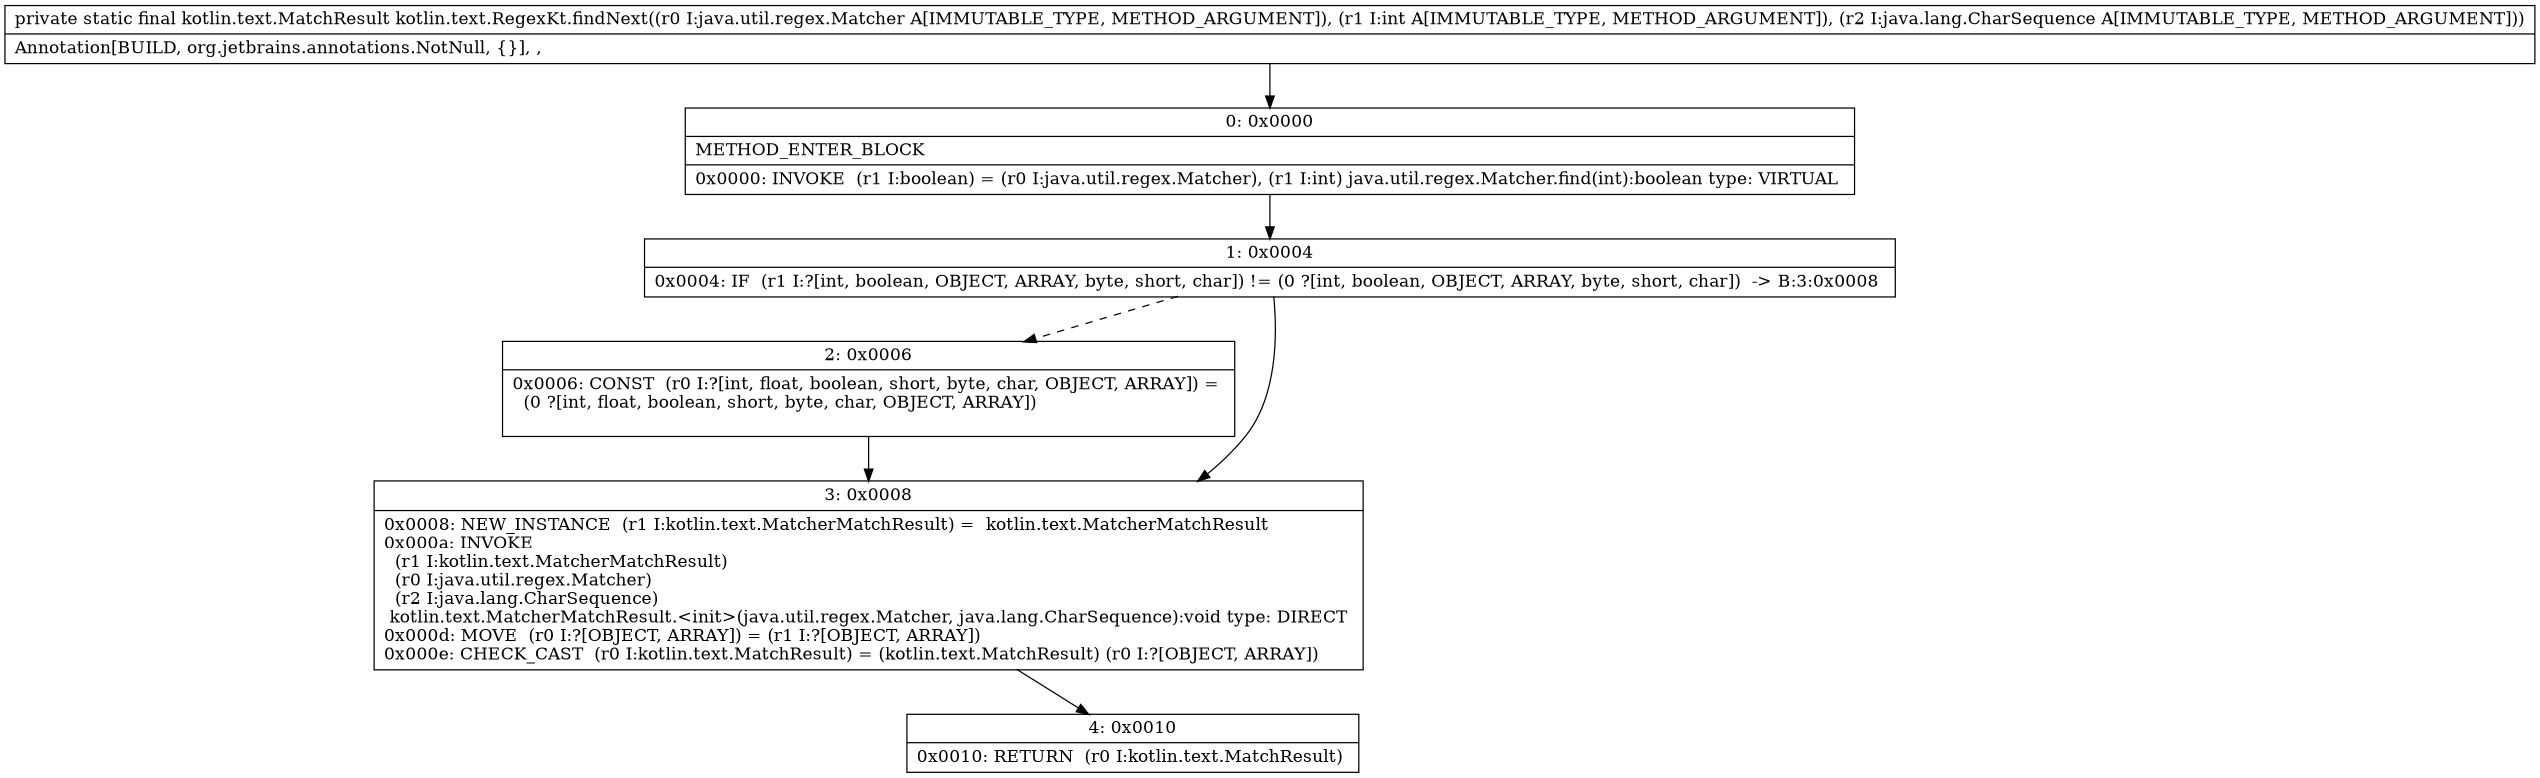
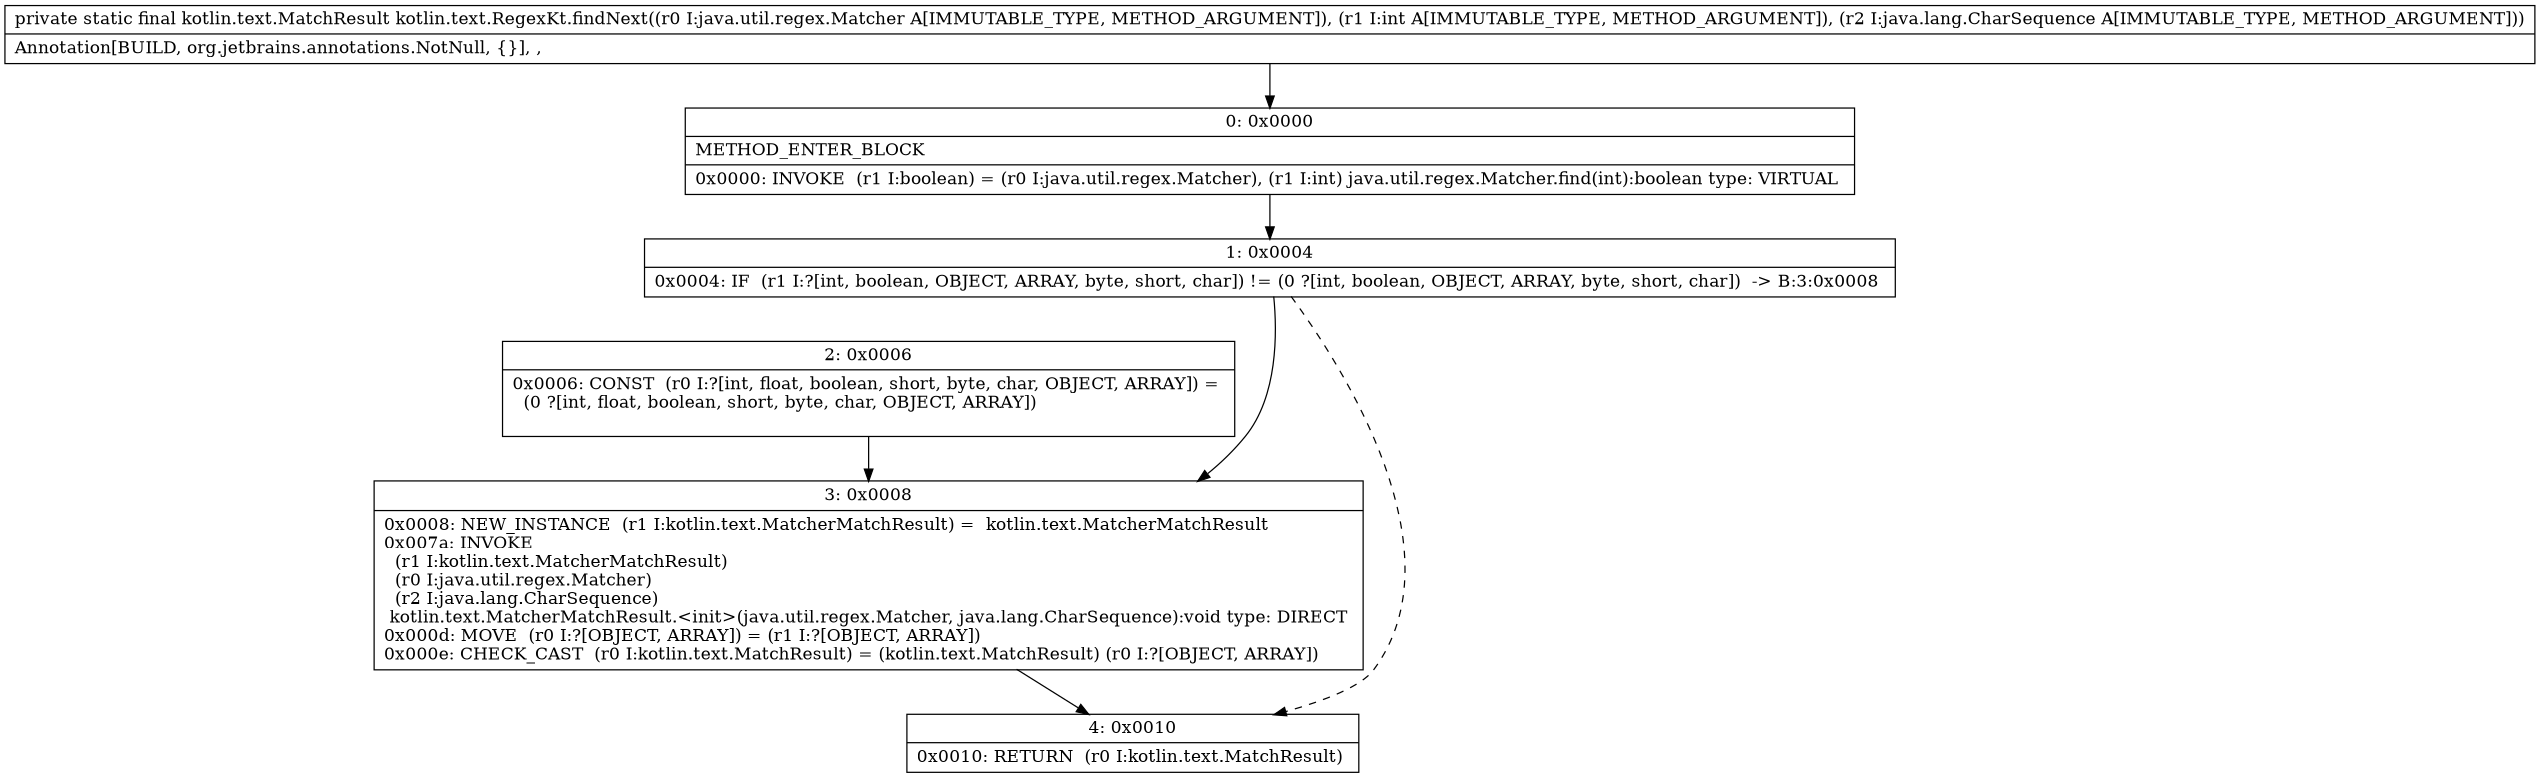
edge "1: 0x0004" -> "2: 0x0006": now "1: 0x0004" -> "4: 0x0010"
node "3: 0x0008": text "0x000a: INVOKE" -> "0x007a: INVOKE"
